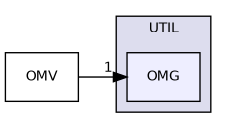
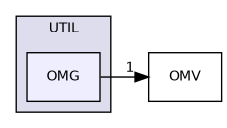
edge "OMV" -> "OMG": reversed
